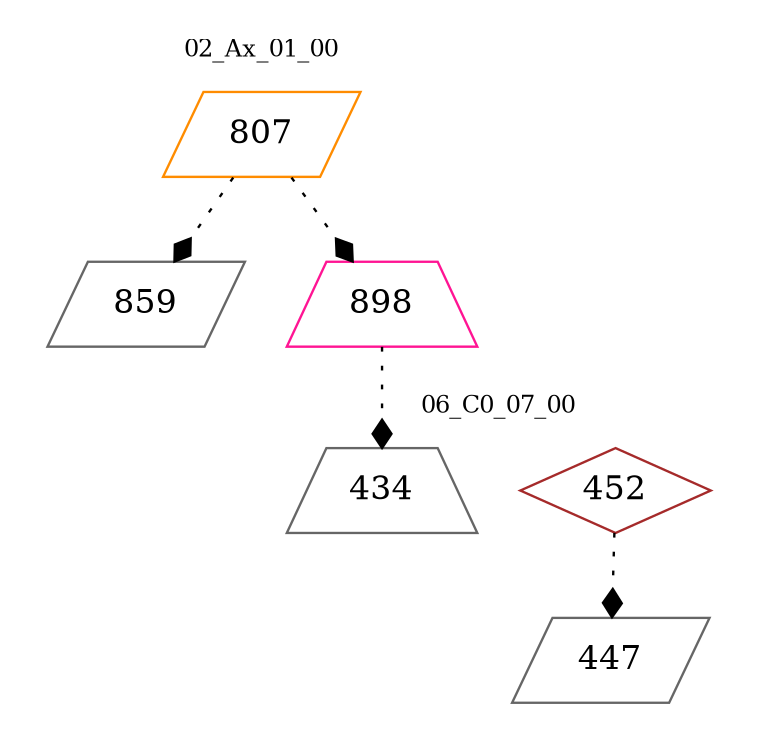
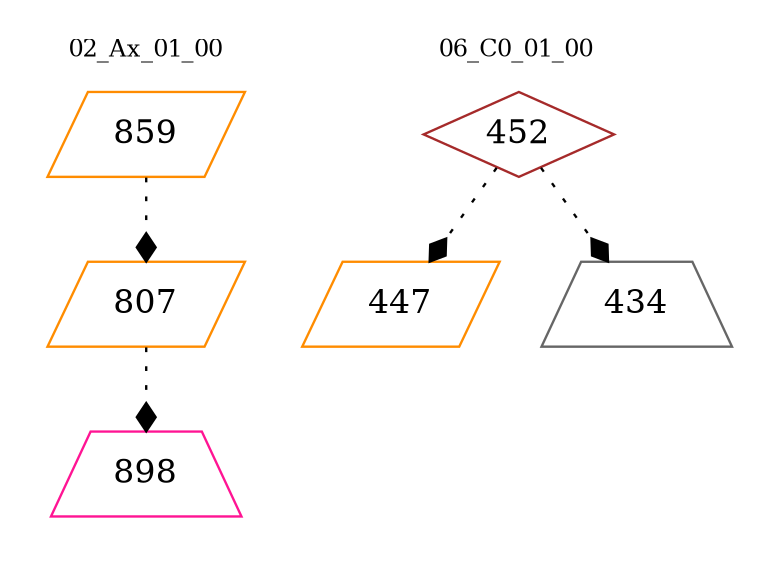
edge "807" -> "859": reversed
node "859": color gray40 -> darkorange
edge "898" -> "434": now "452" -> "434"
cluster "06_C0_07_00": label "06_C0_07_00" -> "06_C0_01_00"
node "447": color gray40 -> darkorange
